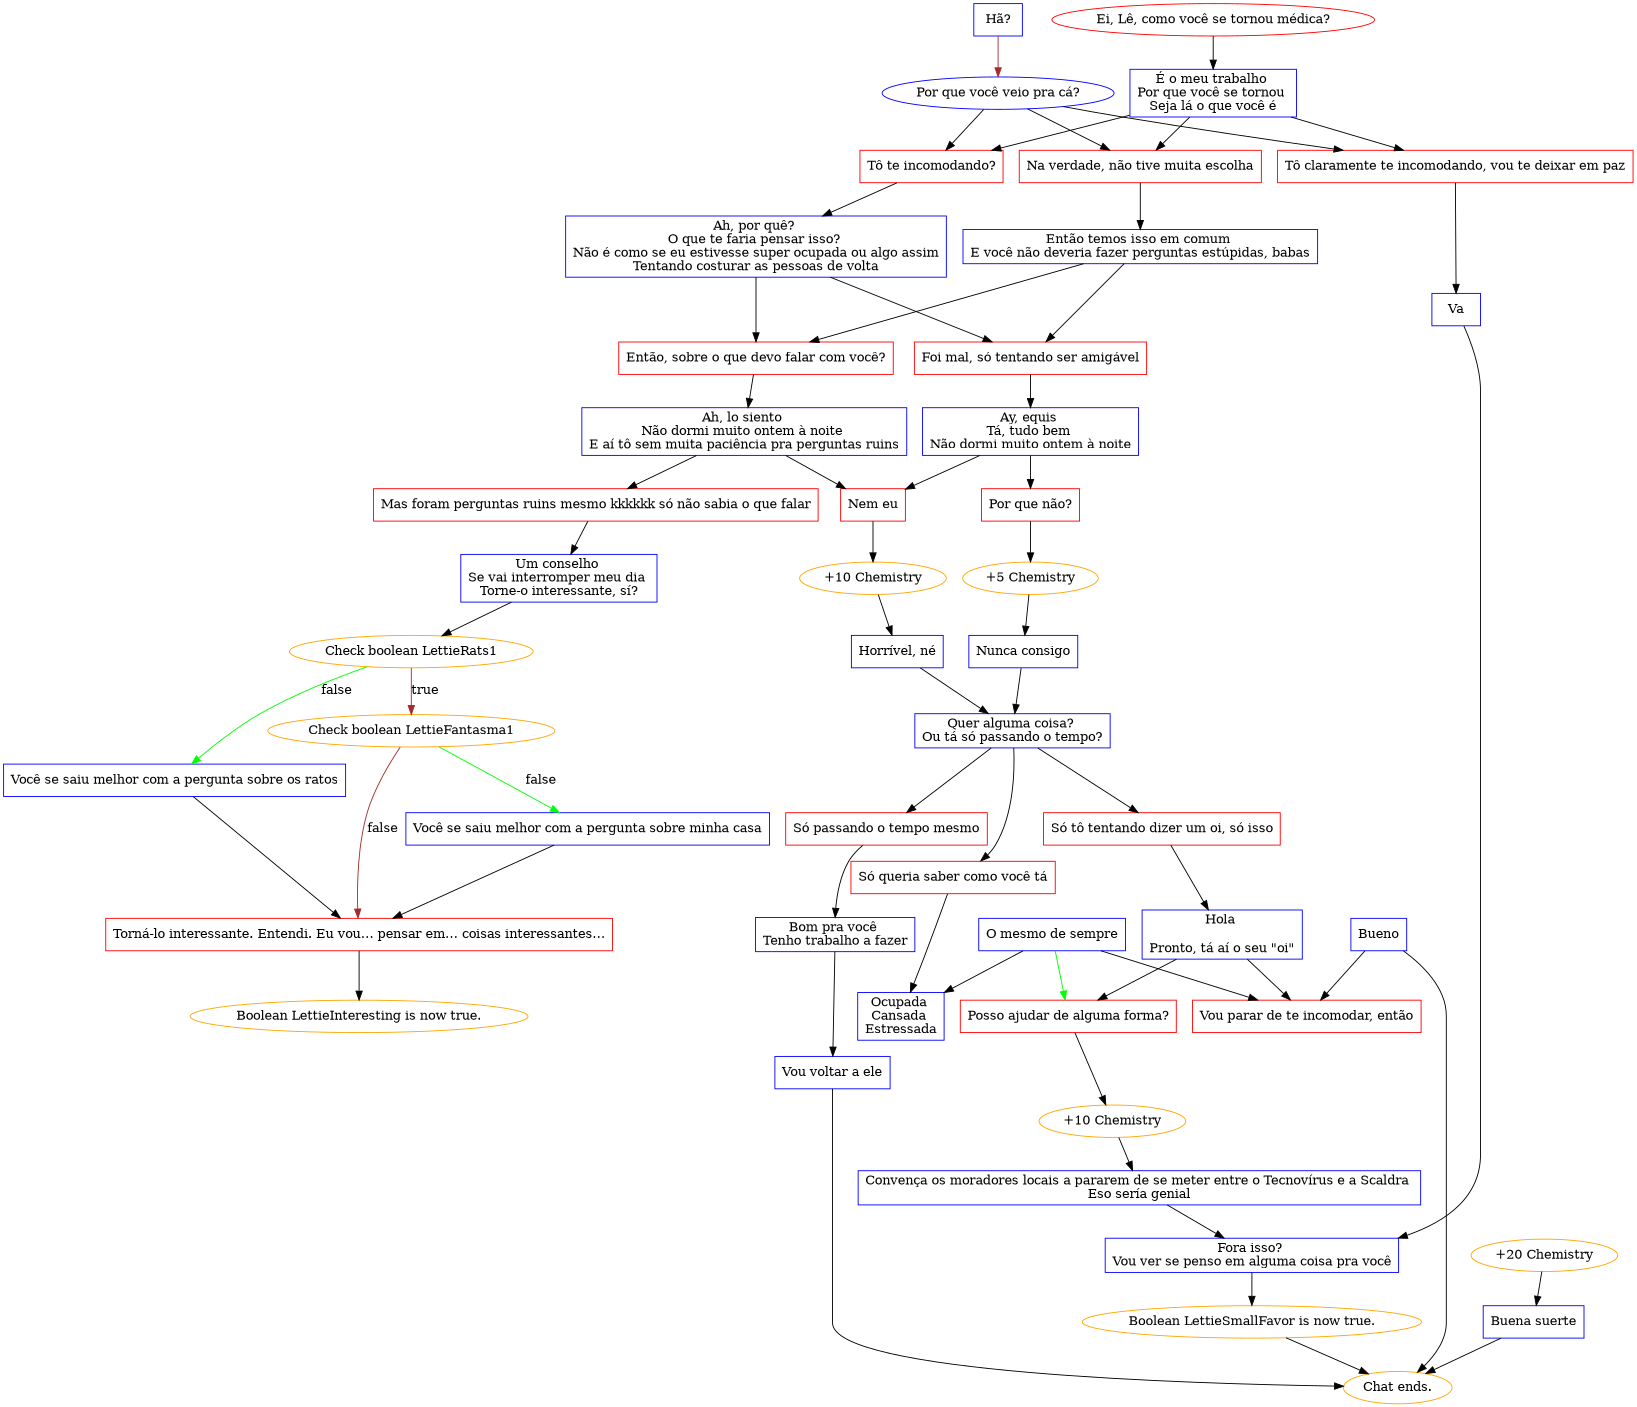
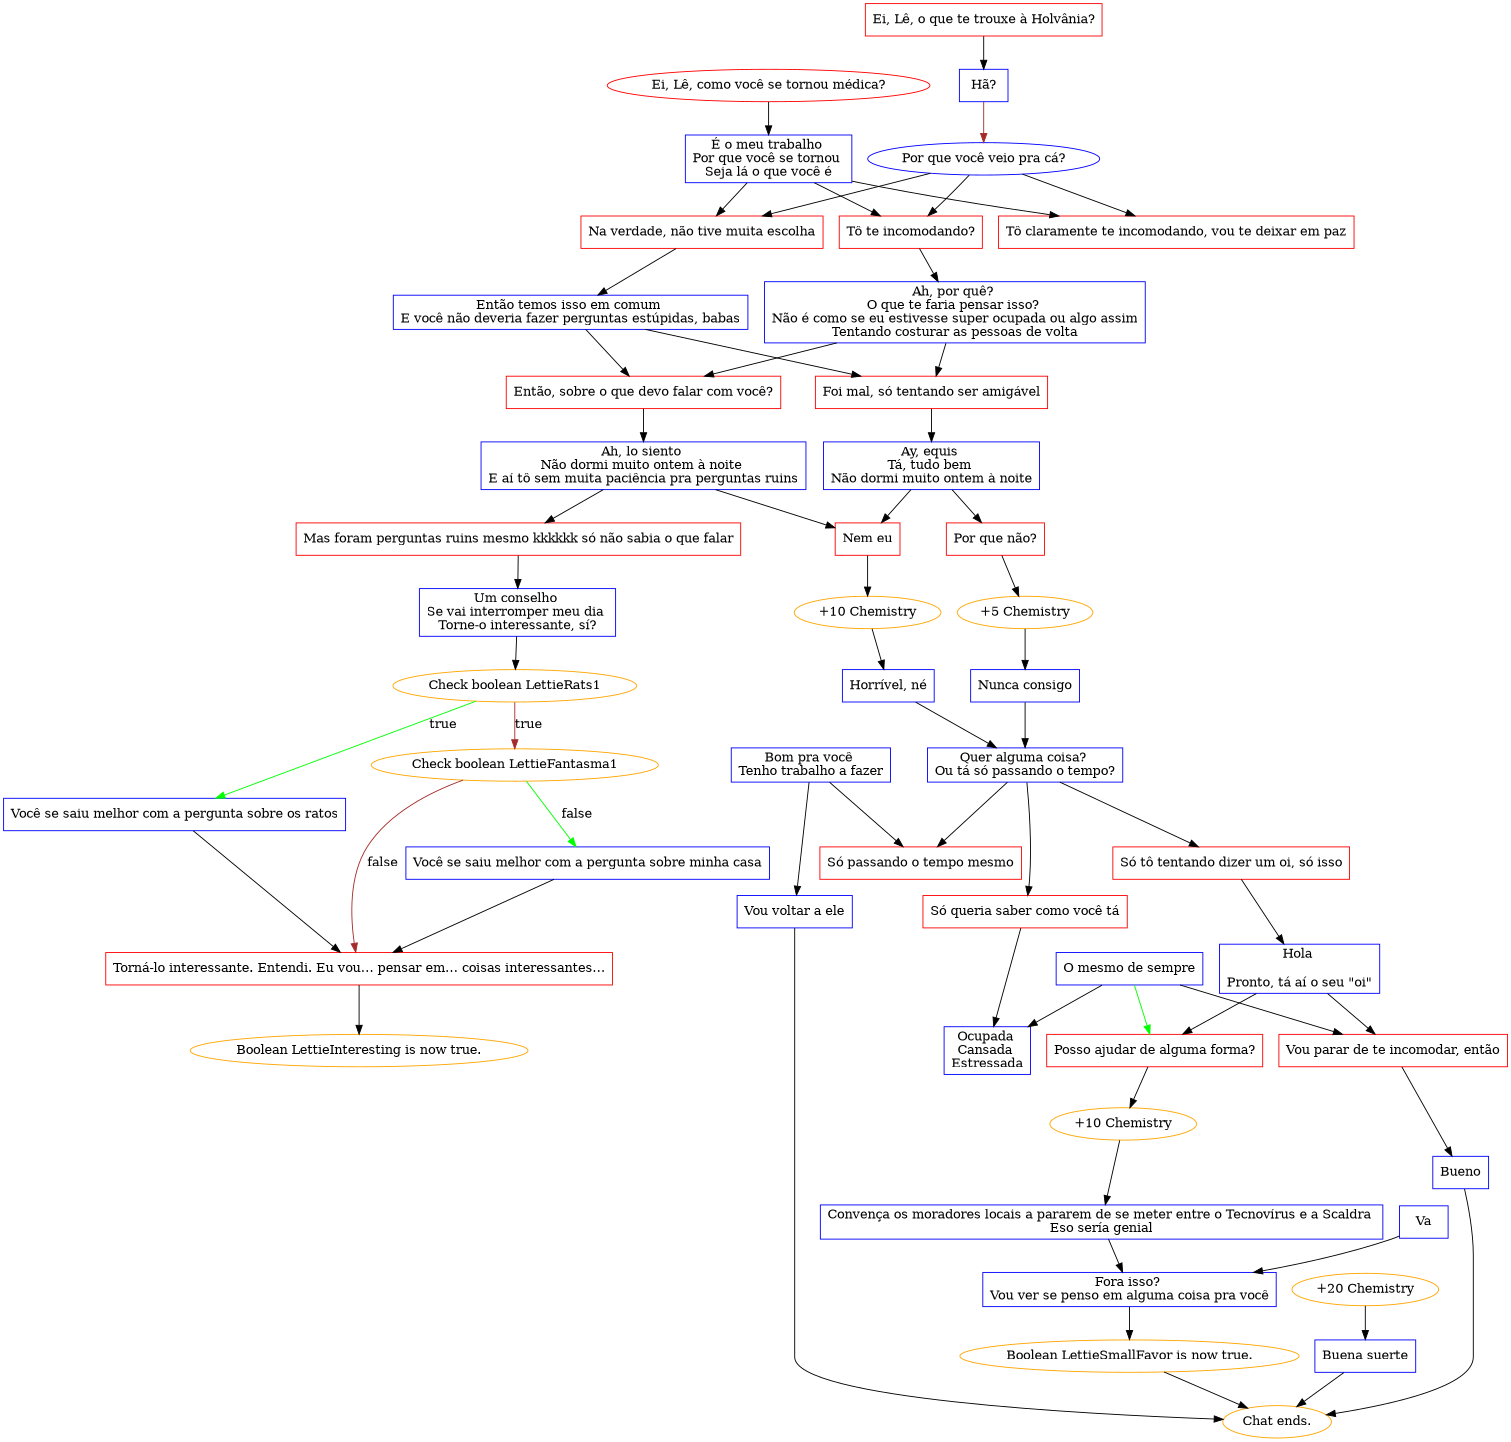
node "Ei, Lê, o que te trouxe à Holvânia?": added
edge "Tô claramente te incomodando, vou te deixar em paz" -> "Va": removed
edge "Check boolean LettieRats1" -> "Você se saiu melhor com a pergunta sobre os ratos": label "false" -> "true"
edge "Só passando o tempo mesmo" -> "Bom pra você Tenho trabalho a fazer": reversed
edge "Bueno" -> "Vou parar de te incomodar, então": reversed
